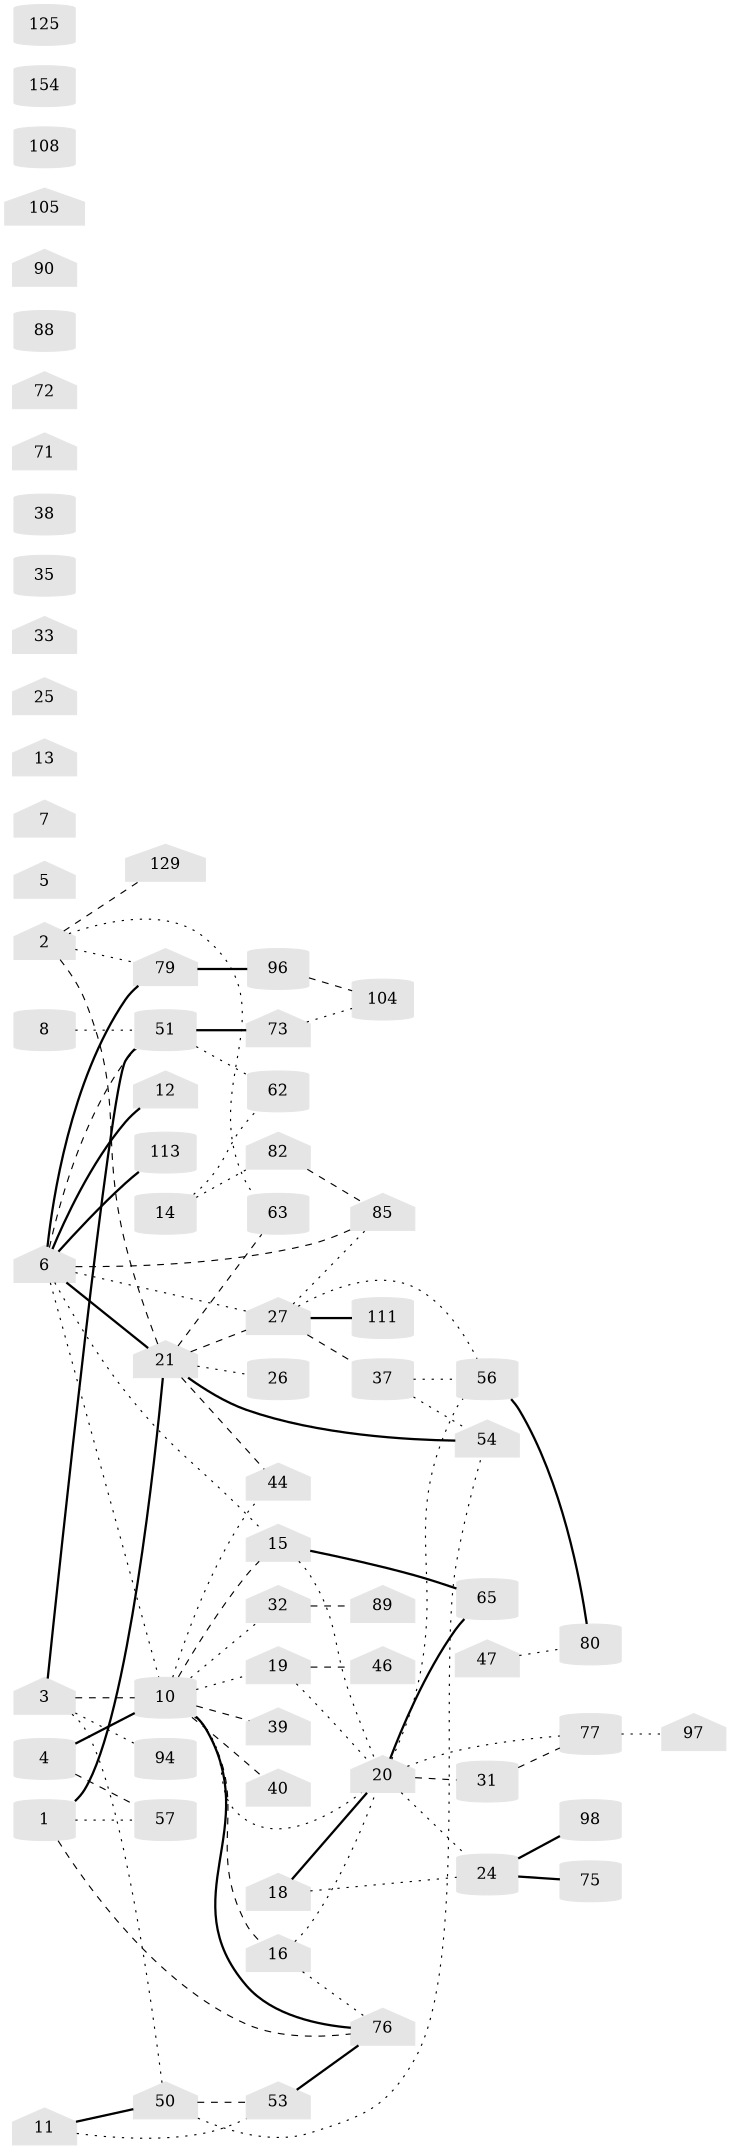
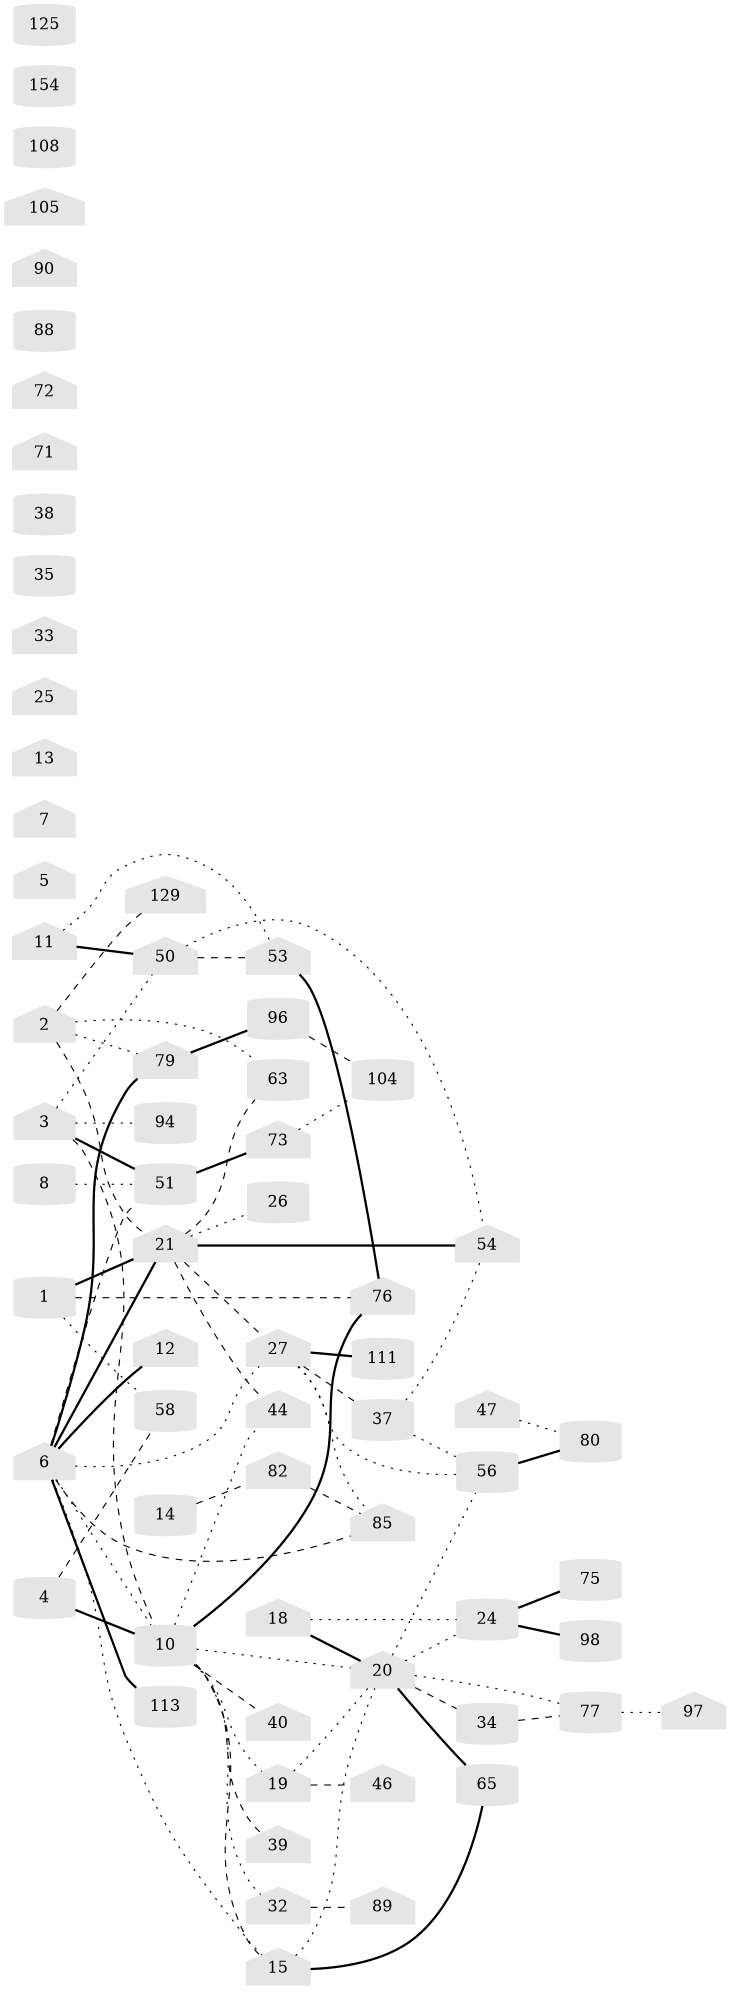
node "62": removed
edge "82" -- "14": style dotted -> dashed
node "31": label "31" -> "34"
node "57": label "57" -> "58"
node "16": removed
